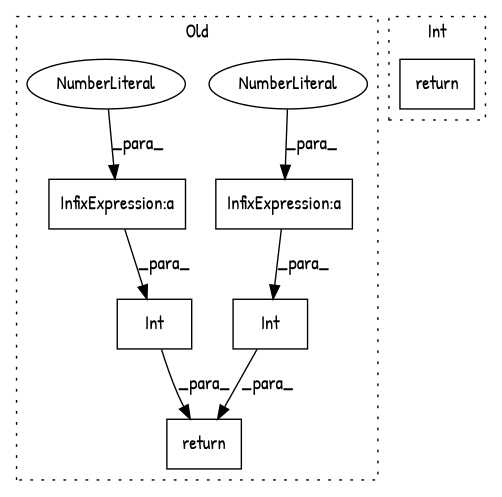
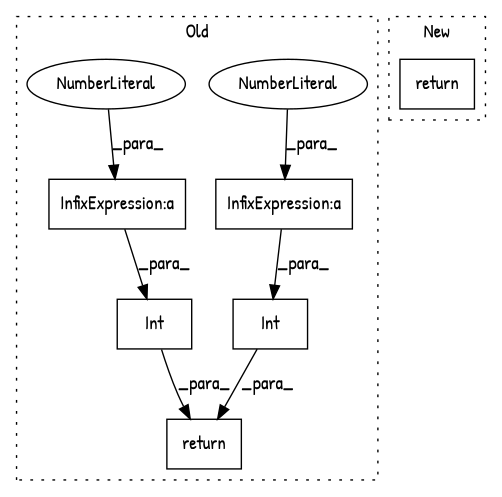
cluster "Int": label "Int" -> "New"
